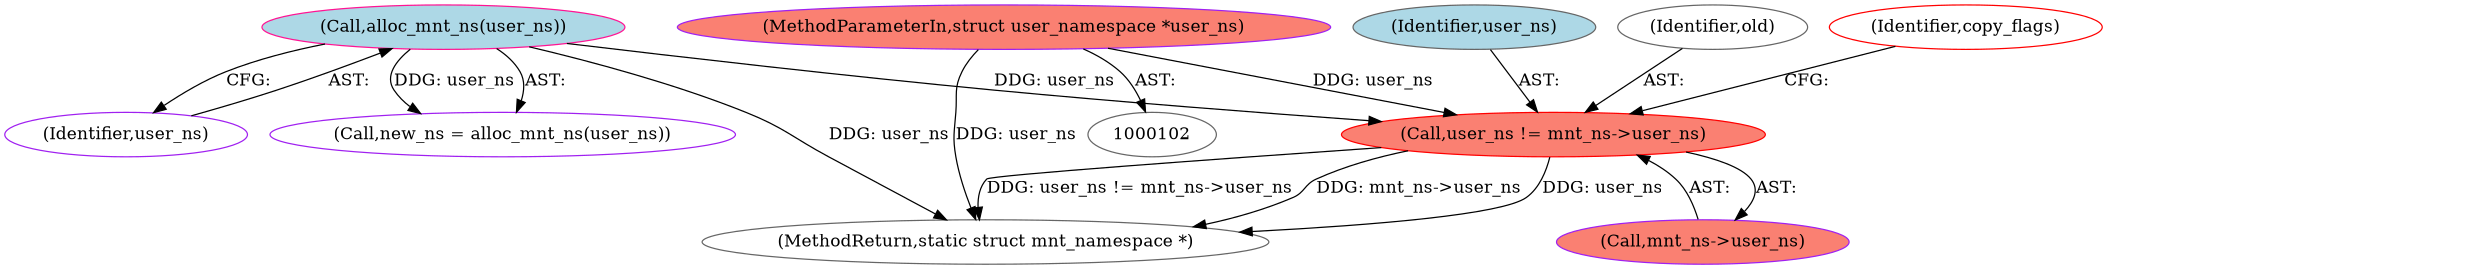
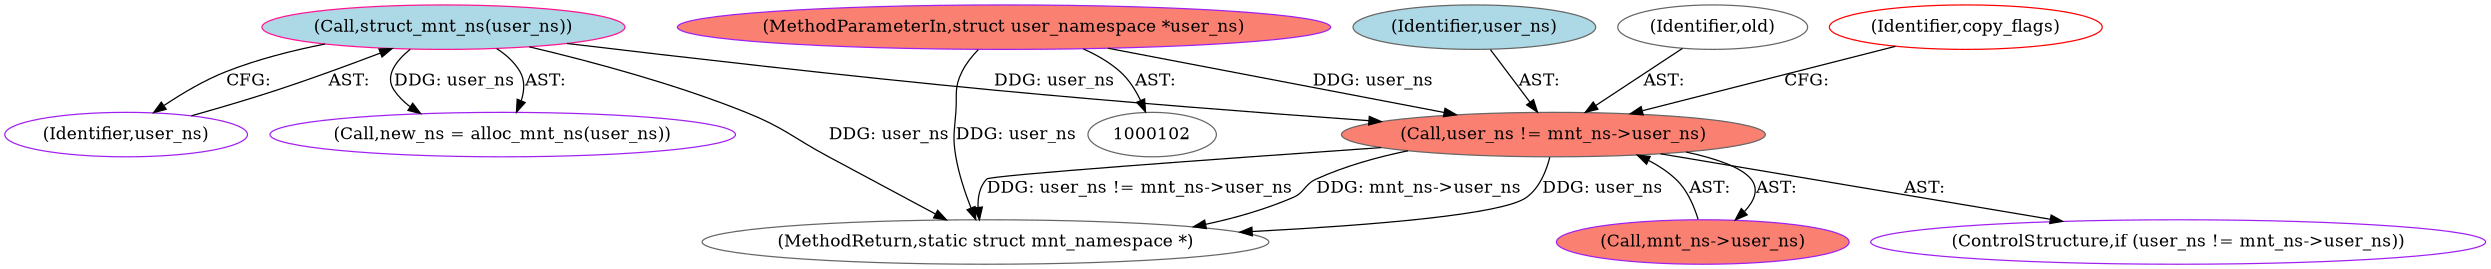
node "(Call,alloc_mnt_ns(user_ns))": label "(Call,alloc_mnt_ns(user_ns))" -> "(Call,struct_mnt_ns(user_ns))"
node "(Call,user_ns != mnt_ns->user_ns)": color red -> gray40
node "(ControlStructure,if (user_ns != mnt_ns->user_ns))": added
